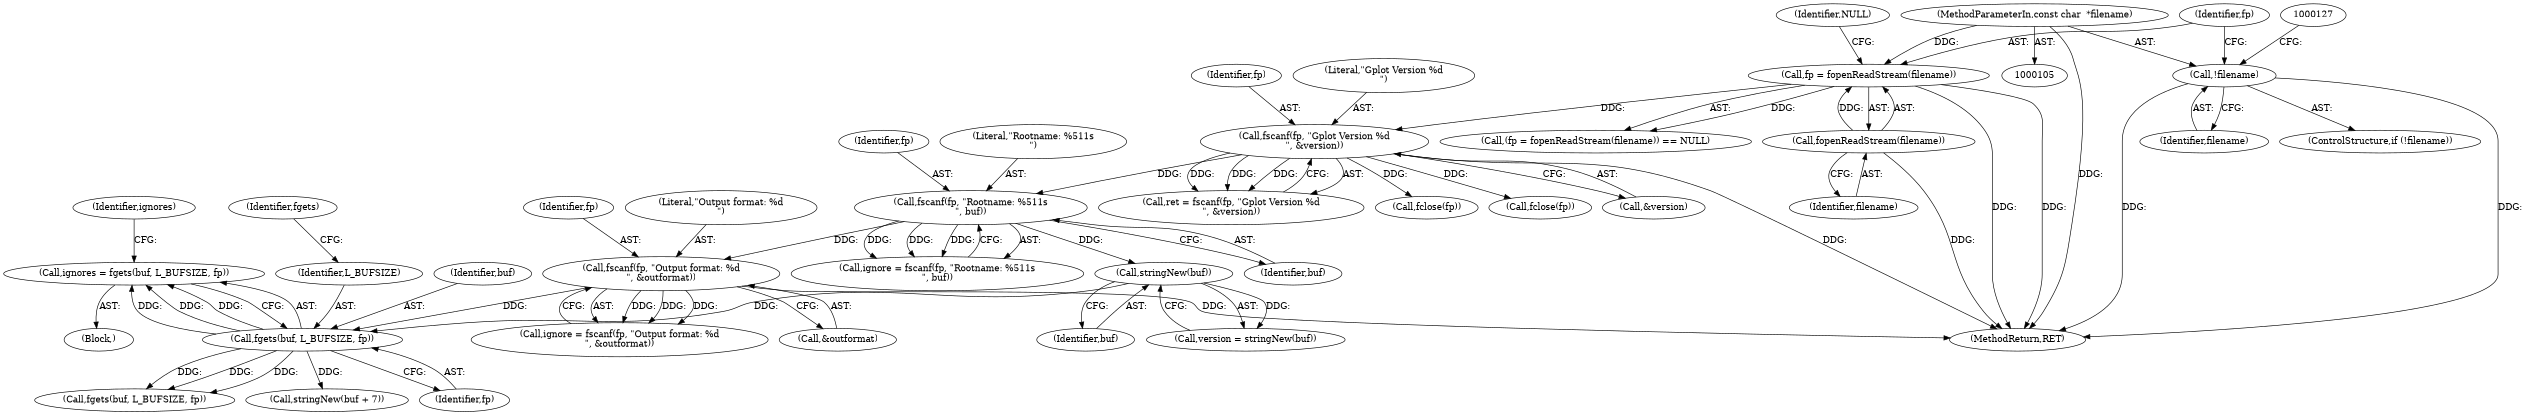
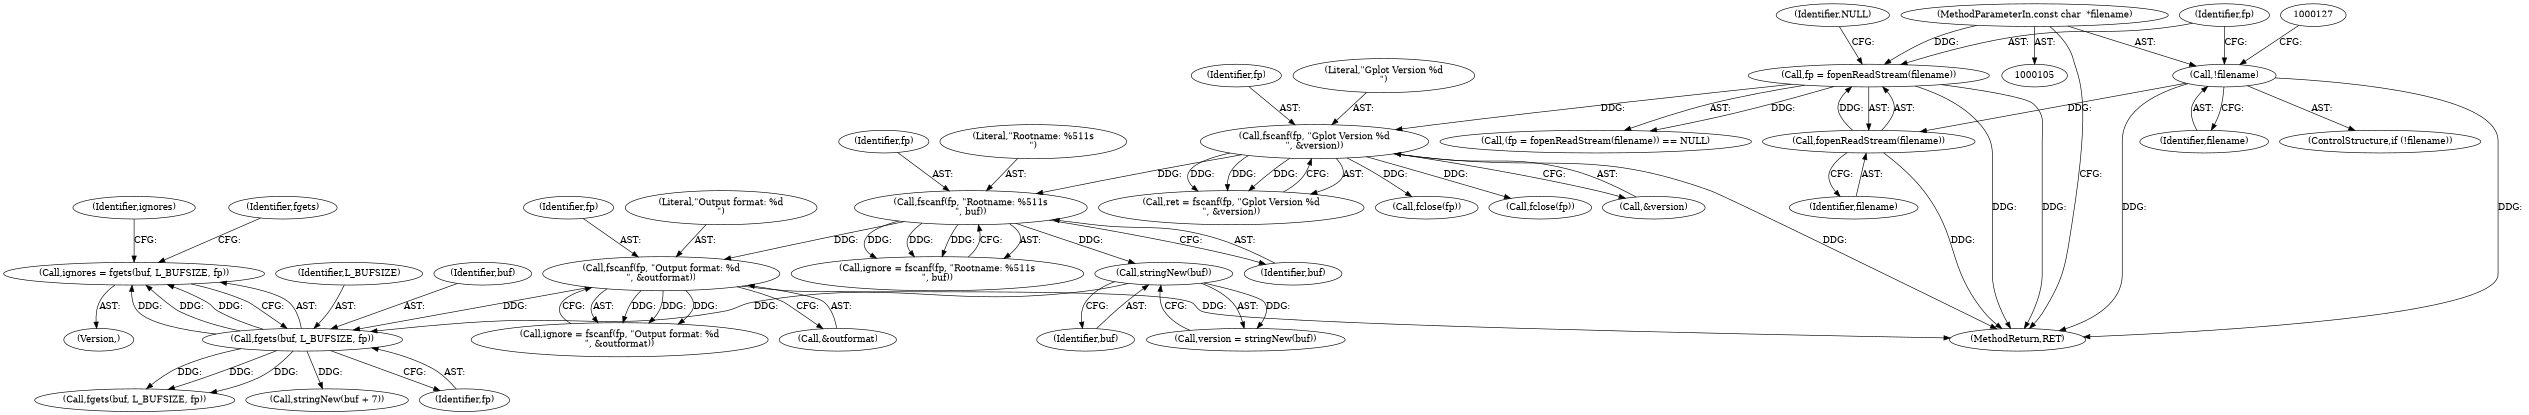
edge "(Call,!filename)" -> "(Call,fopenReadStream(filename))": added, label "DDG:"
edge "(MethodParameterIn,const char  *filename)" -> "(MethodReturn,RET)": label "DDG: " -> "CFG: "
edge "(Identifier,fgets)" -> "(Identifier,L_BUFSIZE)": now "(Identifier,fgets)" -> "(Call,ignores = fgets(buf, L_BUFSIZE, fp))"
node "(Block,)": label "(Block,)" -> "(Version,)"
